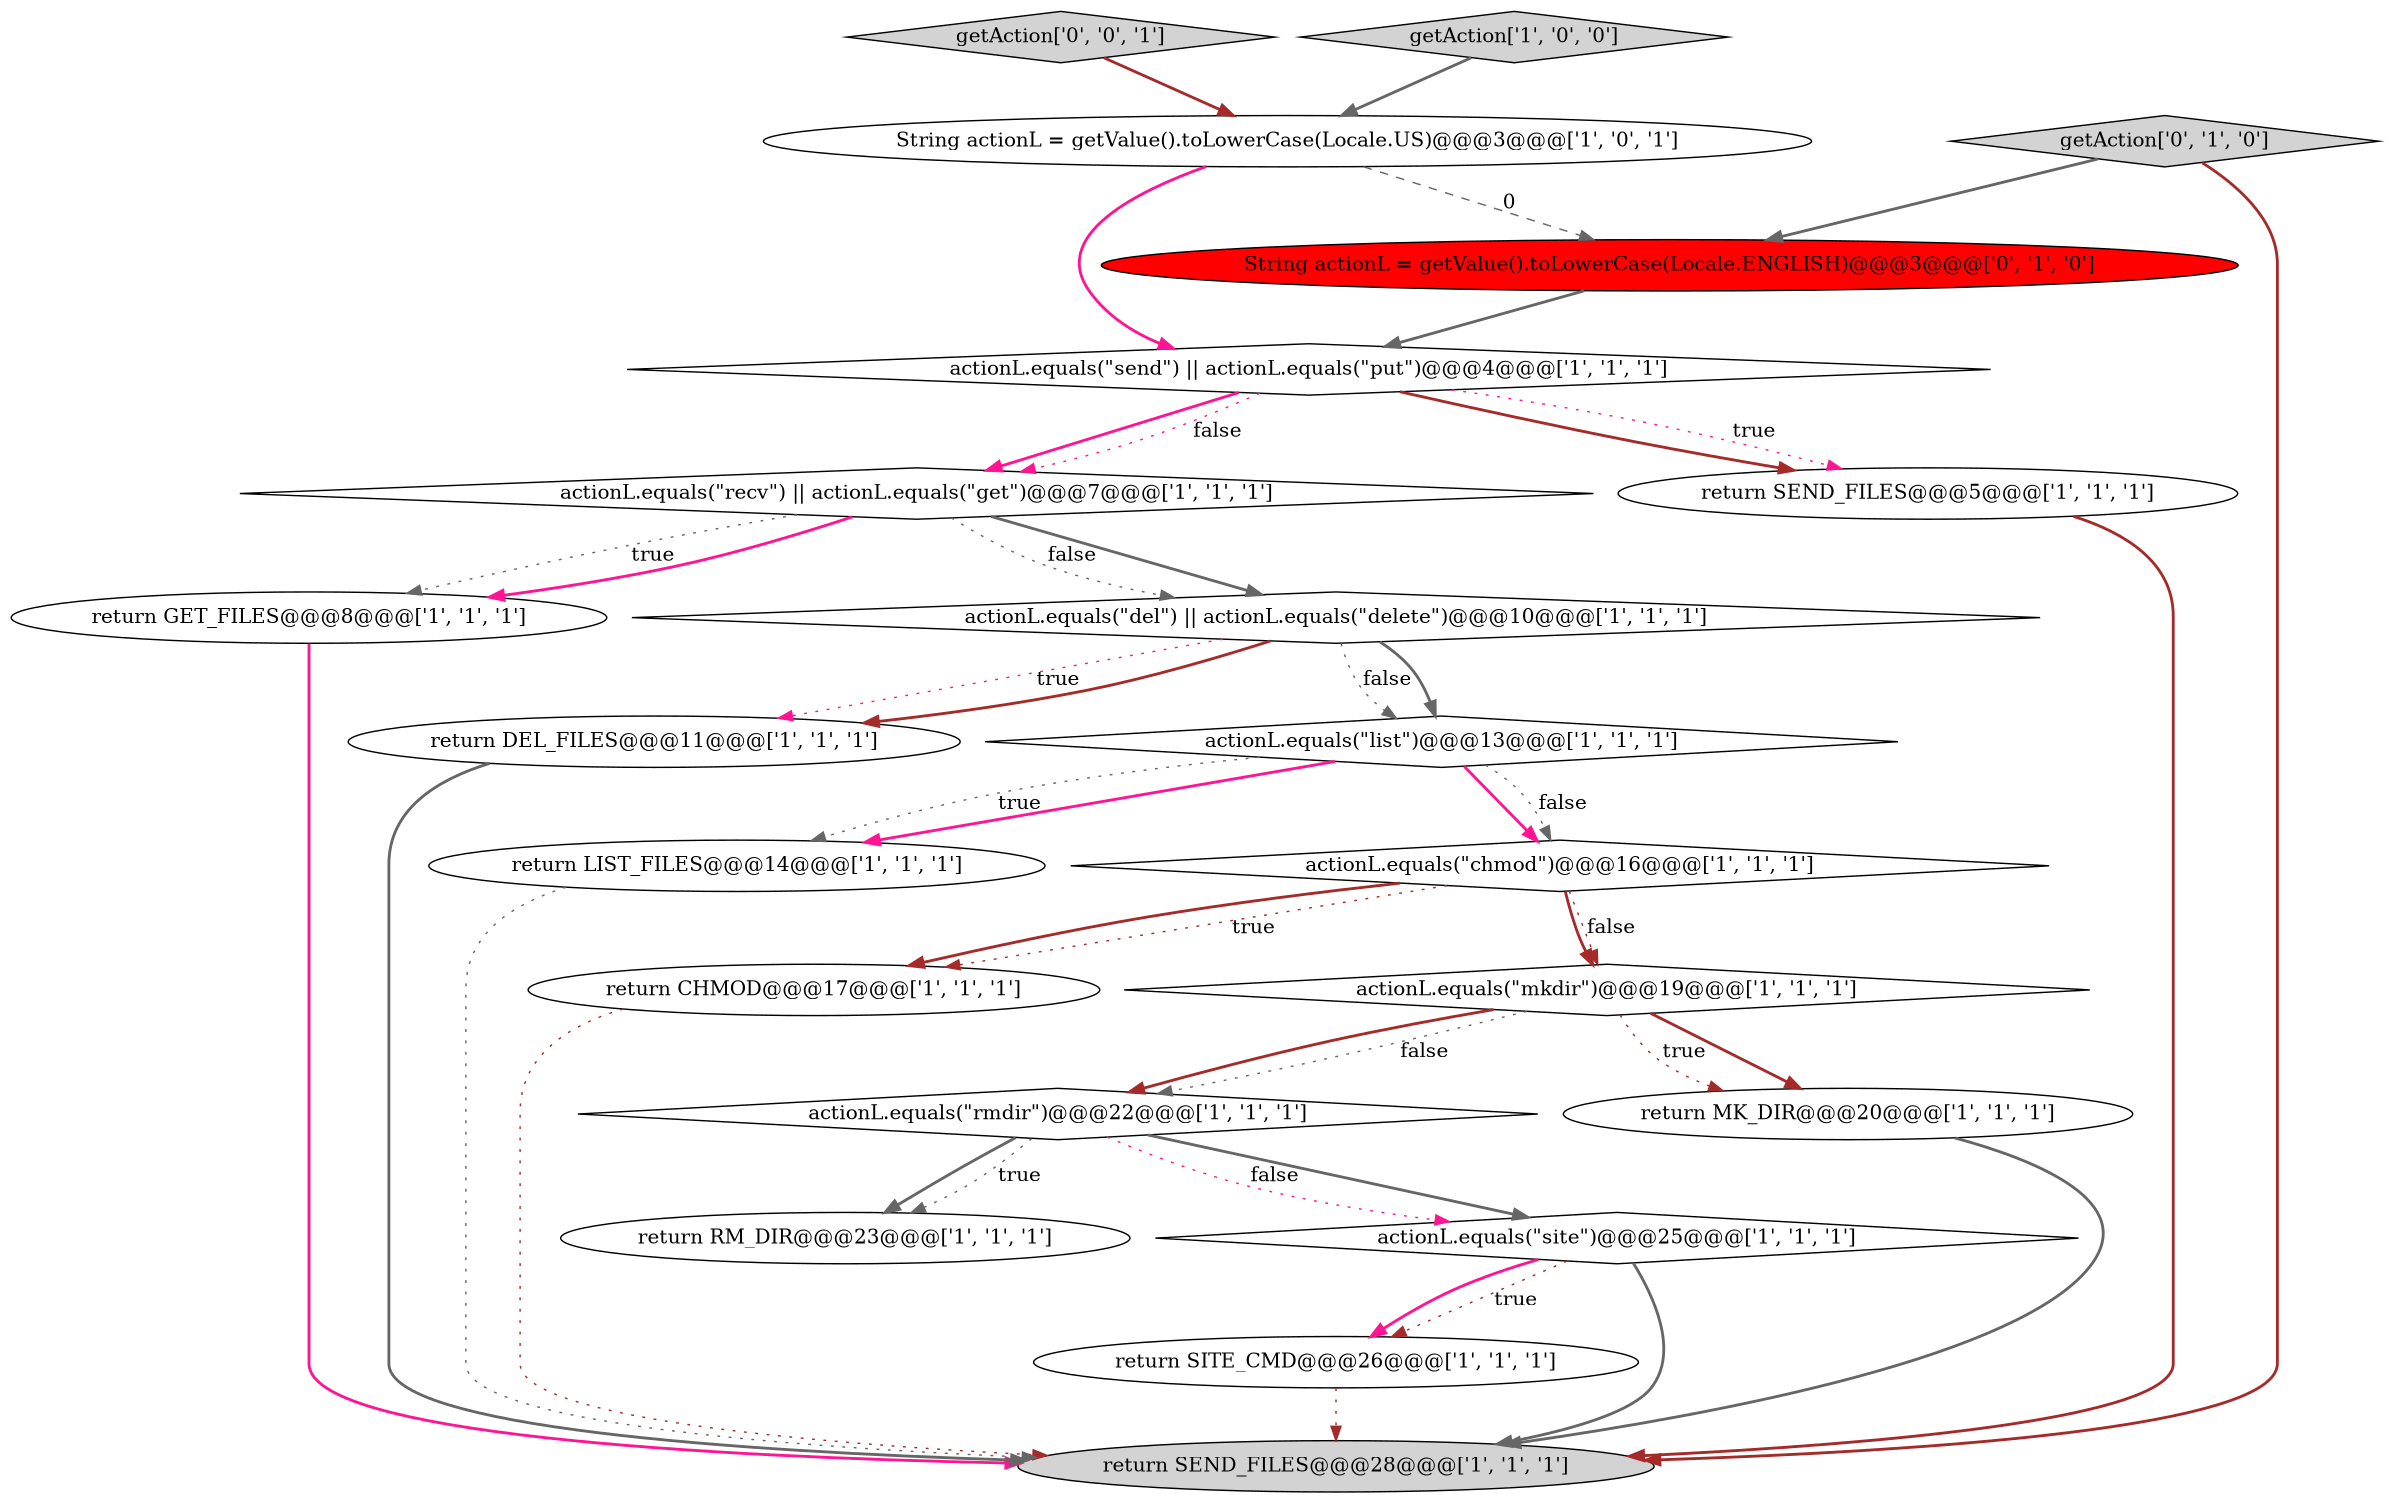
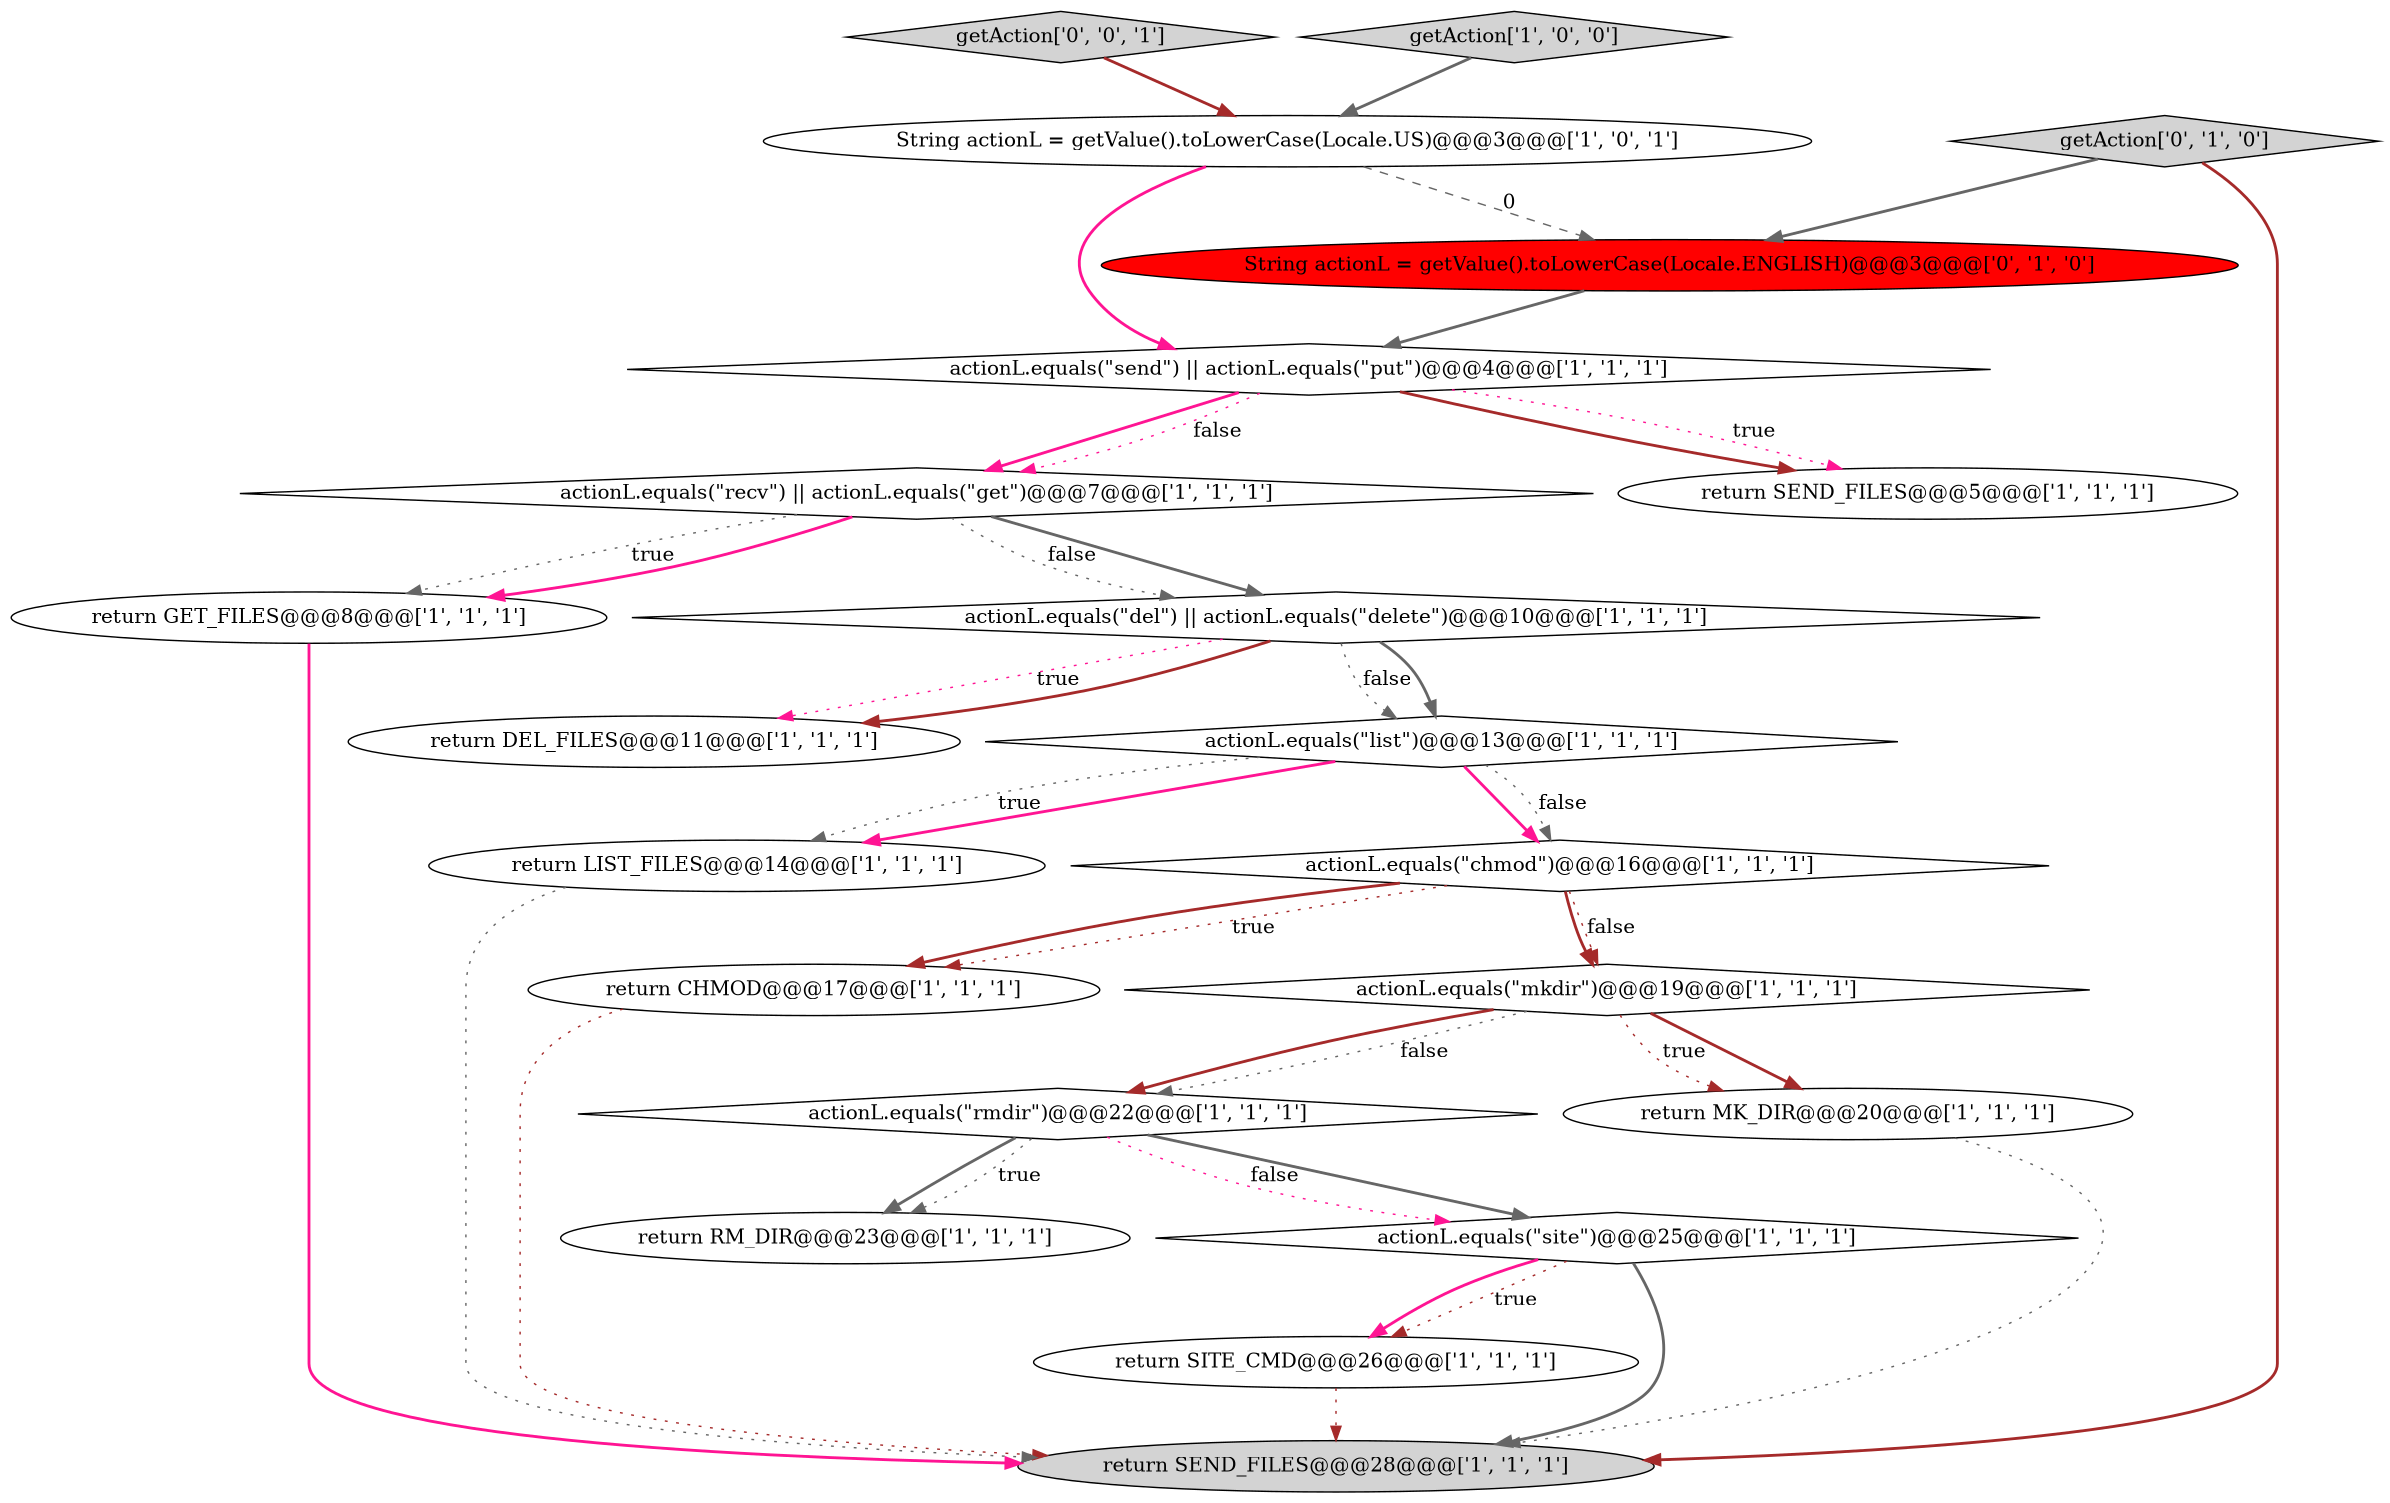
edge "return SEND_FILES@@@5@@@['1', '1', '1']" -> "return SEND_FILES@@@28@@@['1', '1', '1']": removed
edge "return MK_DIR@@@20@@@['1', '1', '1']" -> "return SEND_FILES@@@28@@@['1', '1', '1']": style bold -> dotted
edge "return DEL_FILES@@@11@@@['1', '1', '1']" -> "return SEND_FILES@@@28@@@['1', '1', '1']": removed
